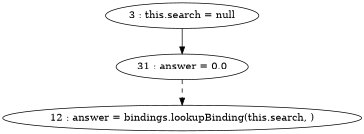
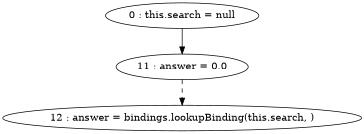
node "3 : this.search = null": label "3 : this.search = null" -> "0 : this.search = null"
node "31 : answer = 0.0": label "31 : answer = 0.0" -> "11 : answer = 0.0"
